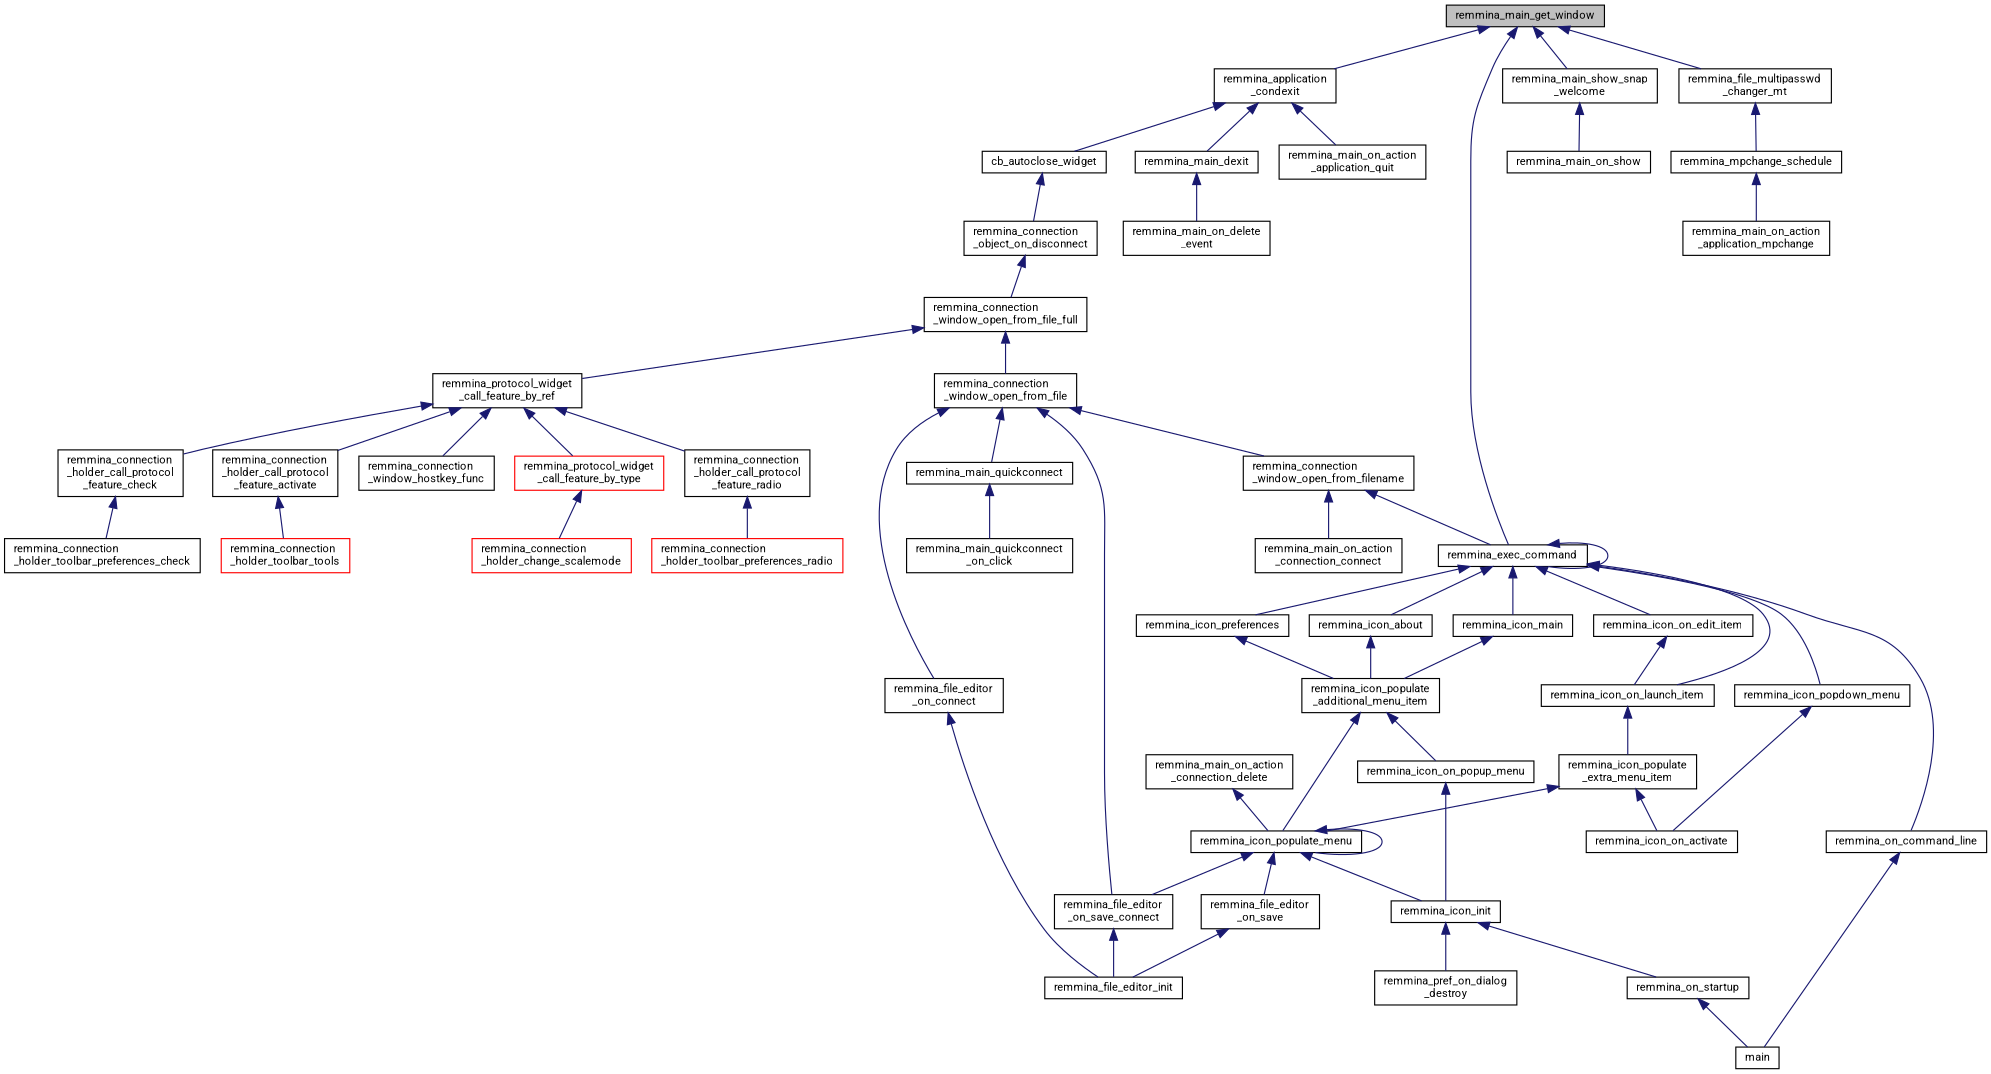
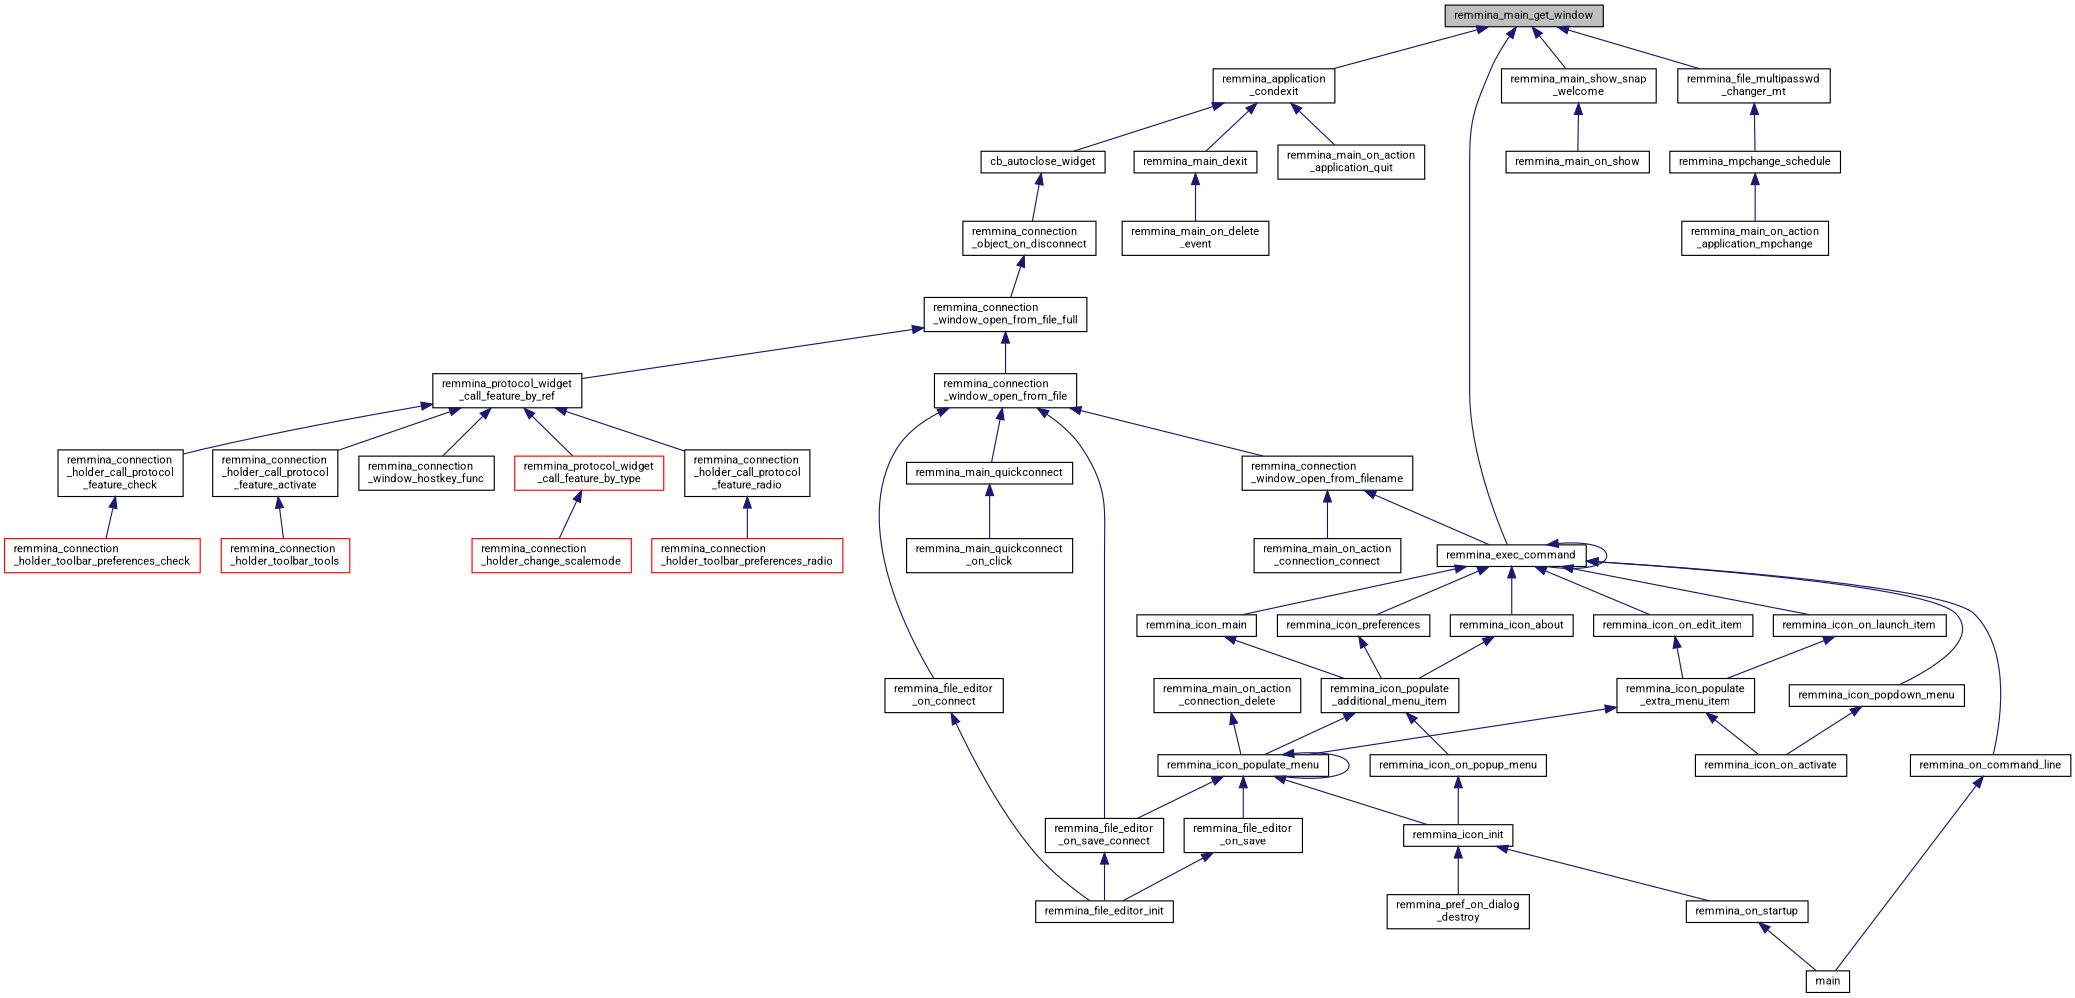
node "remmina_connection _holder_toolbar_preferences_check": color black -> red
edge "remmina_icon_on_launch_item" -> "remmina_icon_on_edit_item": now "remmina_icon_populate _extra_menu_item" -> "remmina_icon_on_edit_item"
